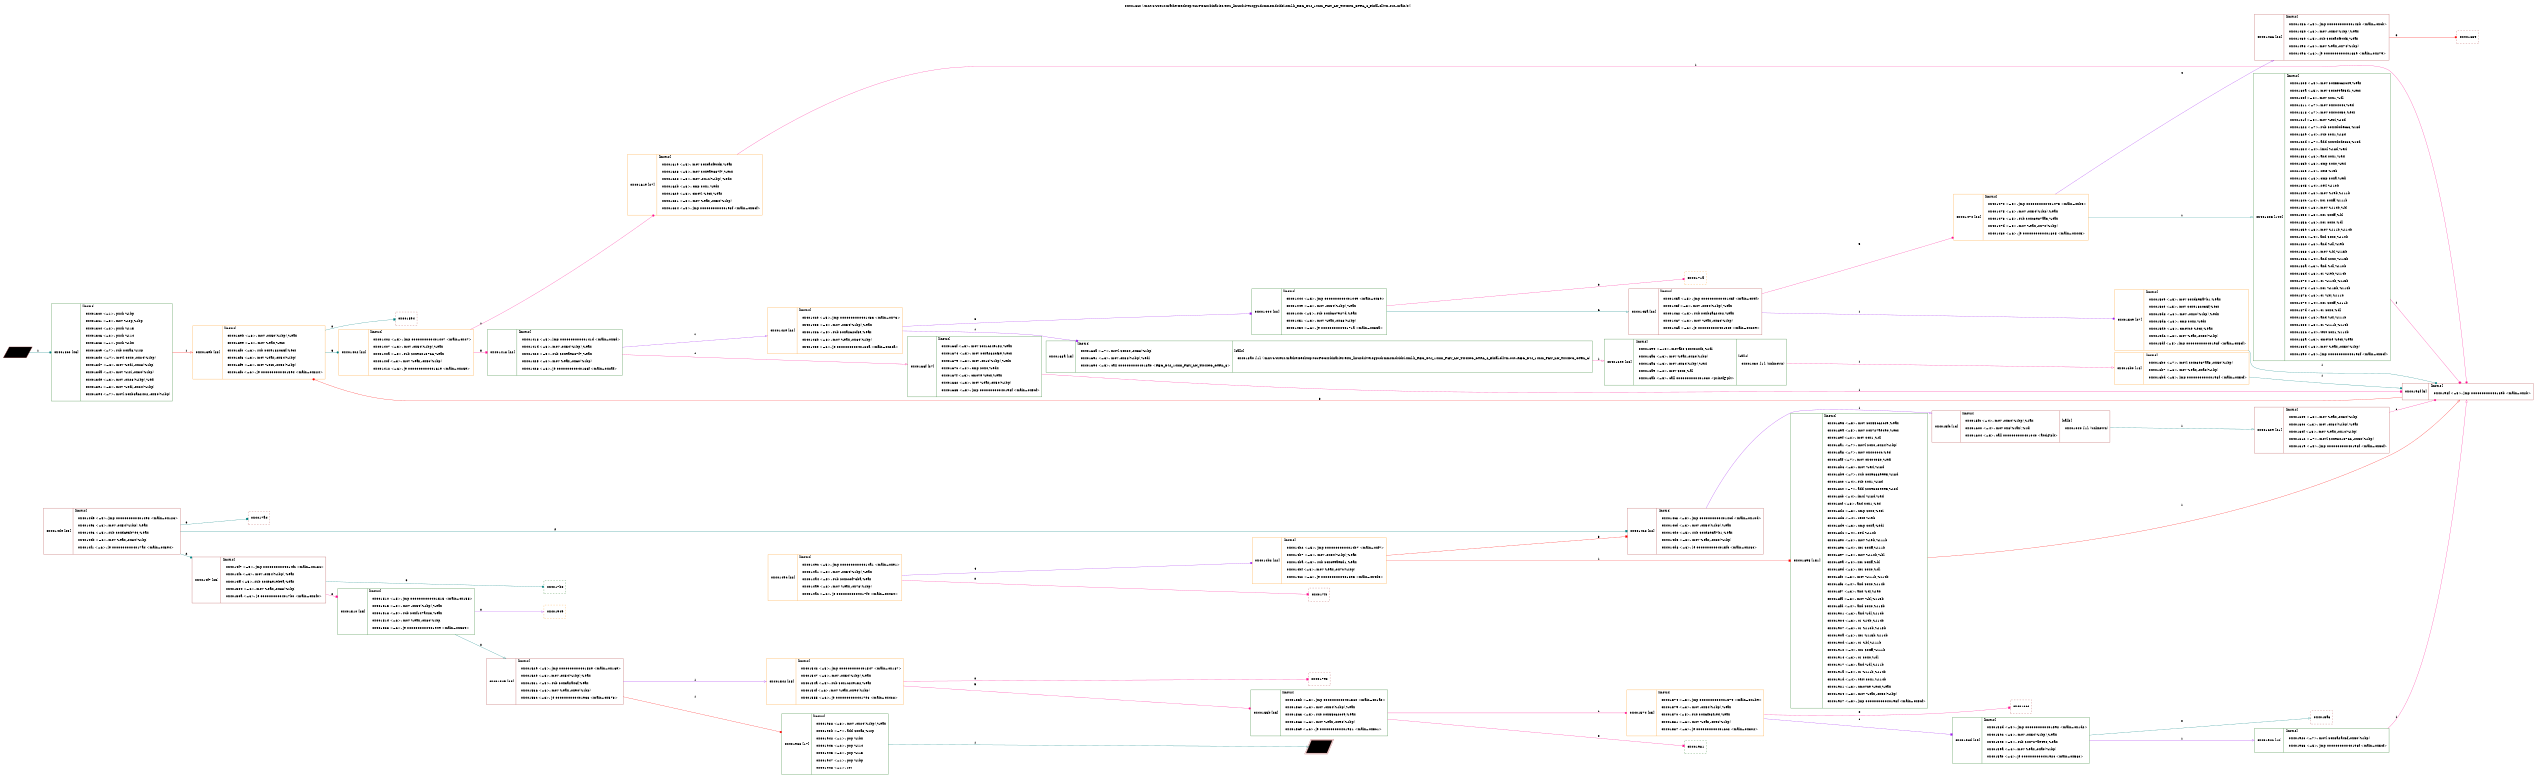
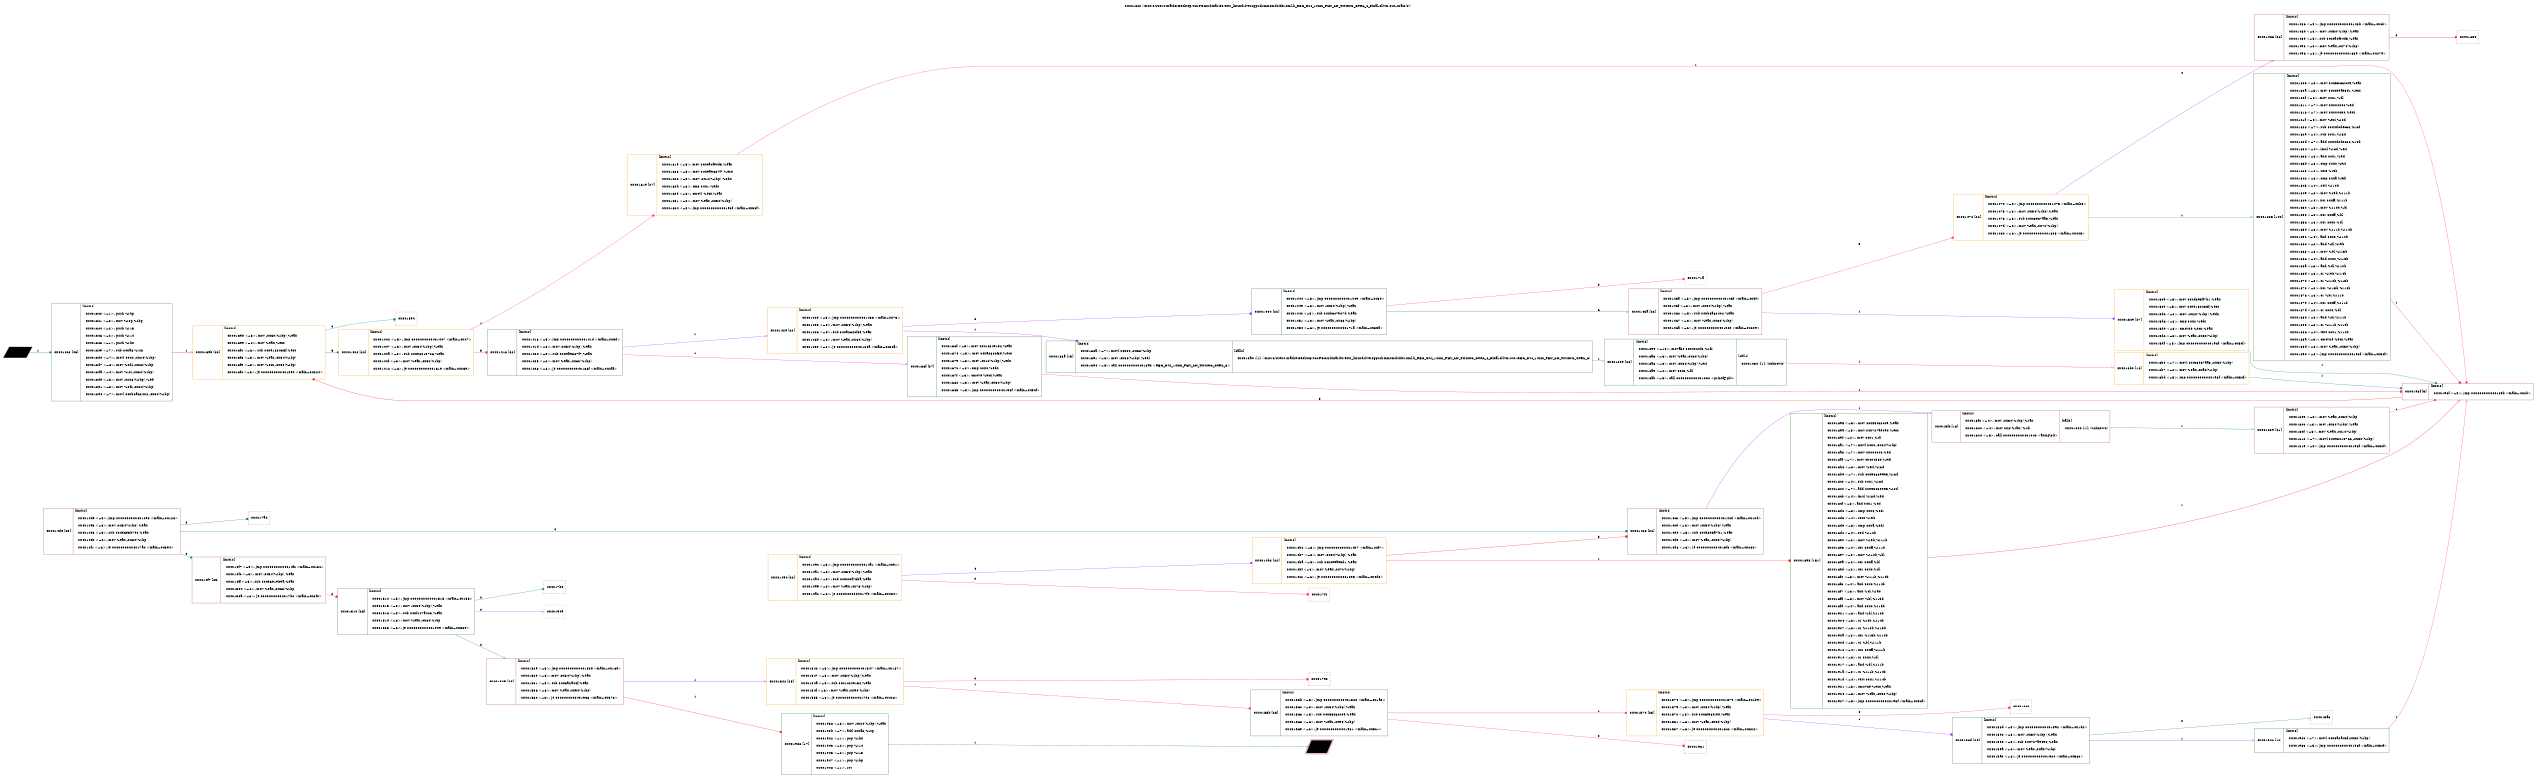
edge "0x4014f7 [25]" -> "0x4017b0": now "0x401510 [25]" -> "0x4017b0"
edge "0x401542 [25]" -> "0x40155b [25]": label " 5" -> " 1"
